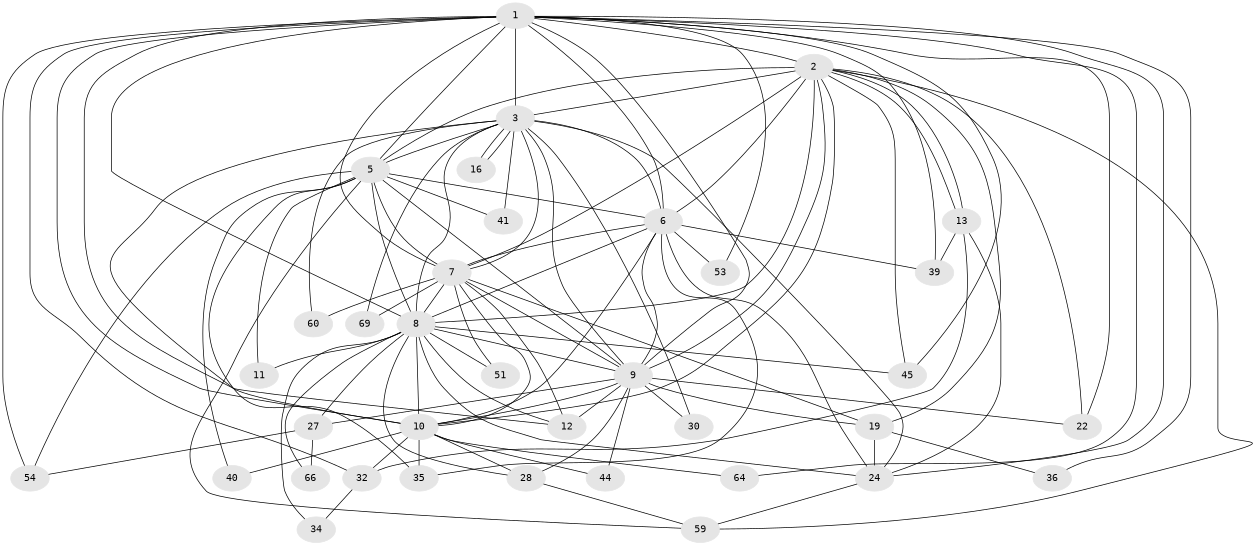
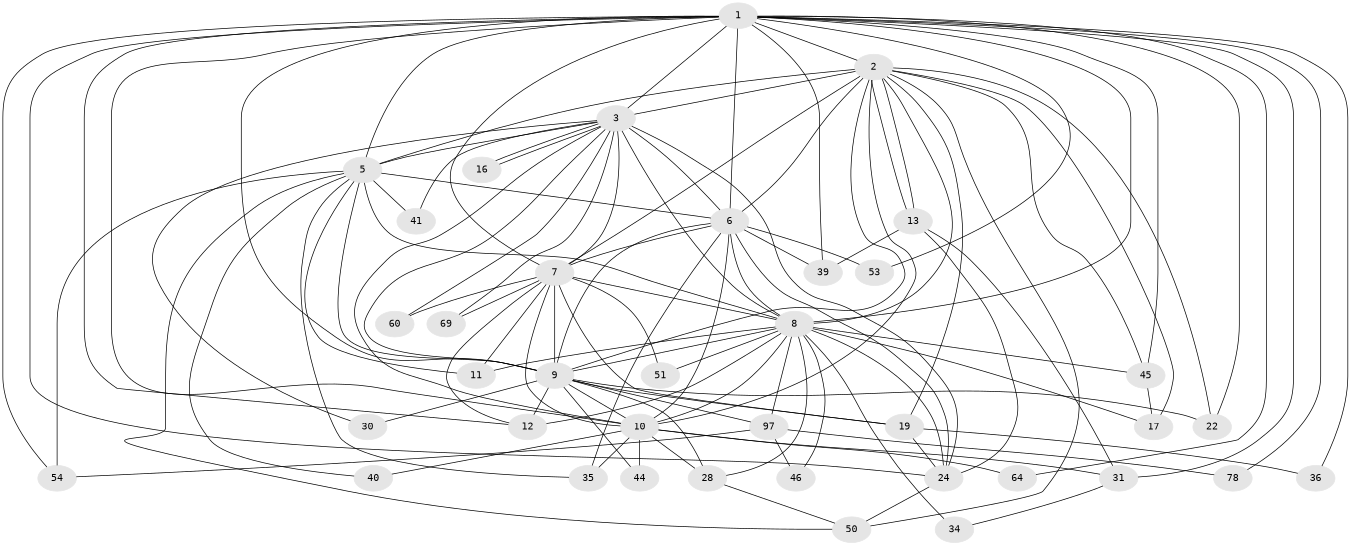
edge "5" -- "7": now "11" -- "7"
node "27": label "27" -> "97"
node "17": added
node "66": label "66" -> "46"
node "32": label "32" -> "31"
node "78": added
node "59": label "59" -> "50"
